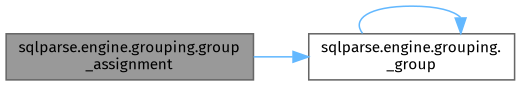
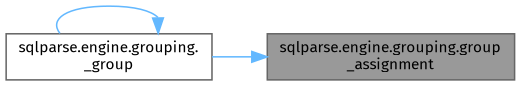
edge "sqlparse.engine.grouping.group _assignment" -> "sqlparse.engine.grouping. _group": reversed
